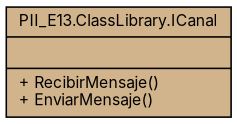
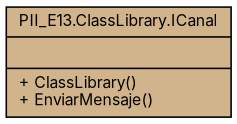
node "PII_E13.ClassLibrary.ICanal": text "+ RecibirMensaje()" -> "+ ClassLibrary()"
